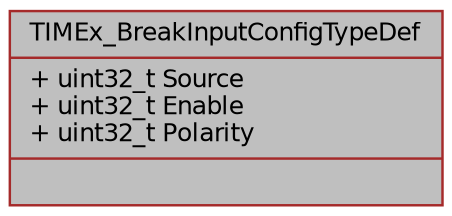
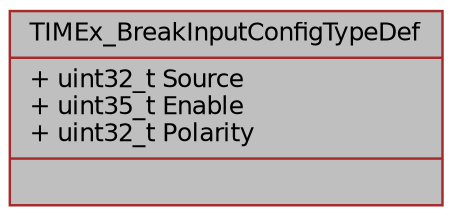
node "TIMEx_BreakInputConfigTypeDef": text "+ uint32_t Enable" -> "+ uint35_t Enable"
